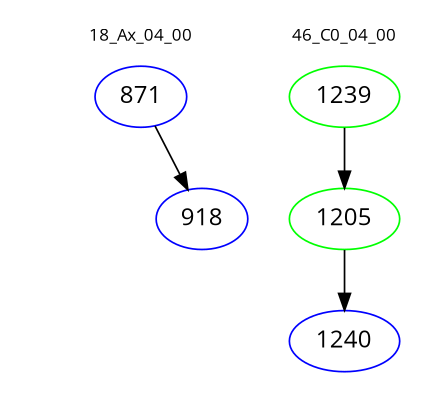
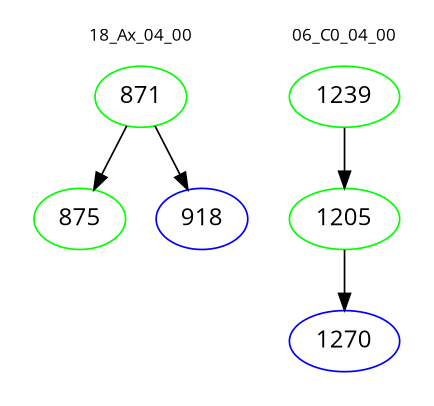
cluster "46_C0_04_00": label "46_C0_04_00" -> "06_C0_04_00"
node "871": color blue -> green
node "875": added
node "1240": label "1240" -> "1270"
